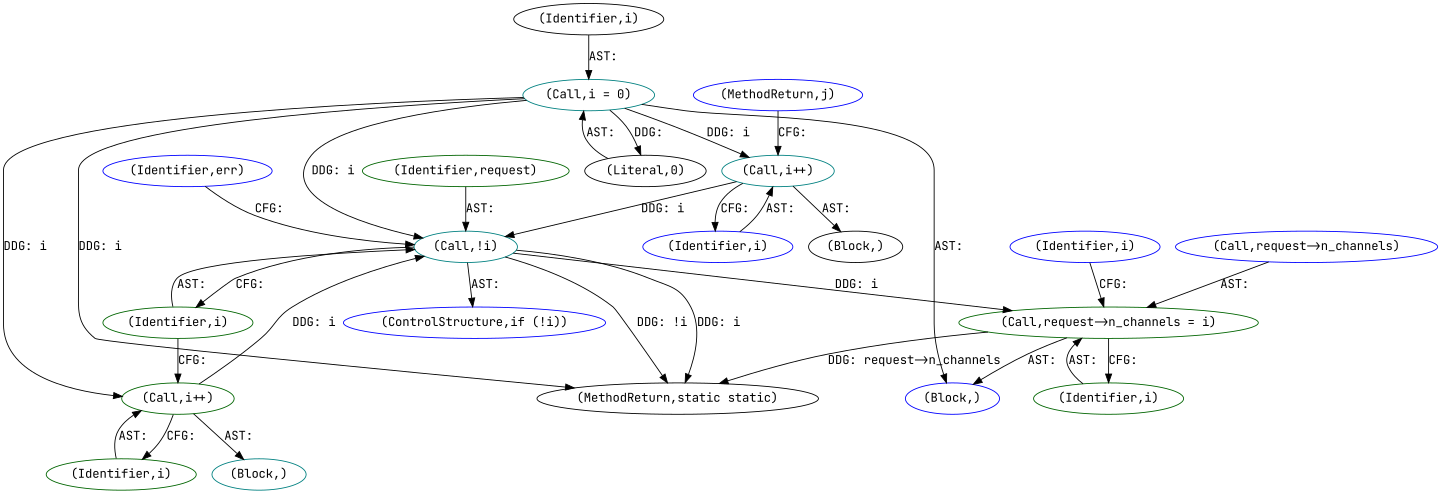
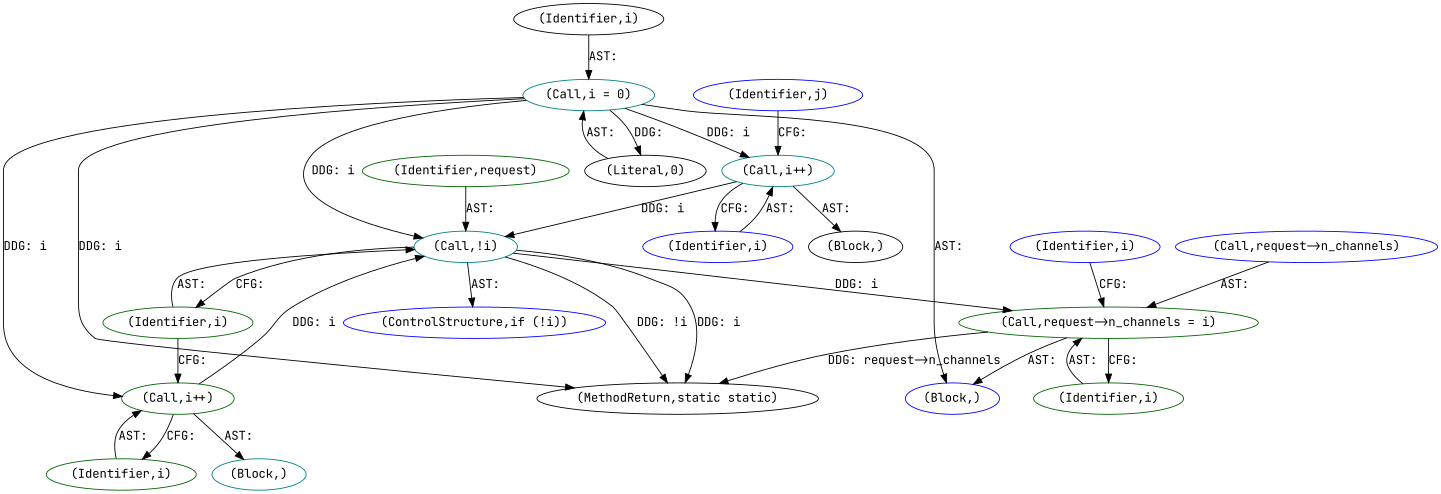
node "(MethodReturn,j)": label "(MethodReturn,j)" -> "(Identifier,j)"
node "(Identifier,err)": removed
